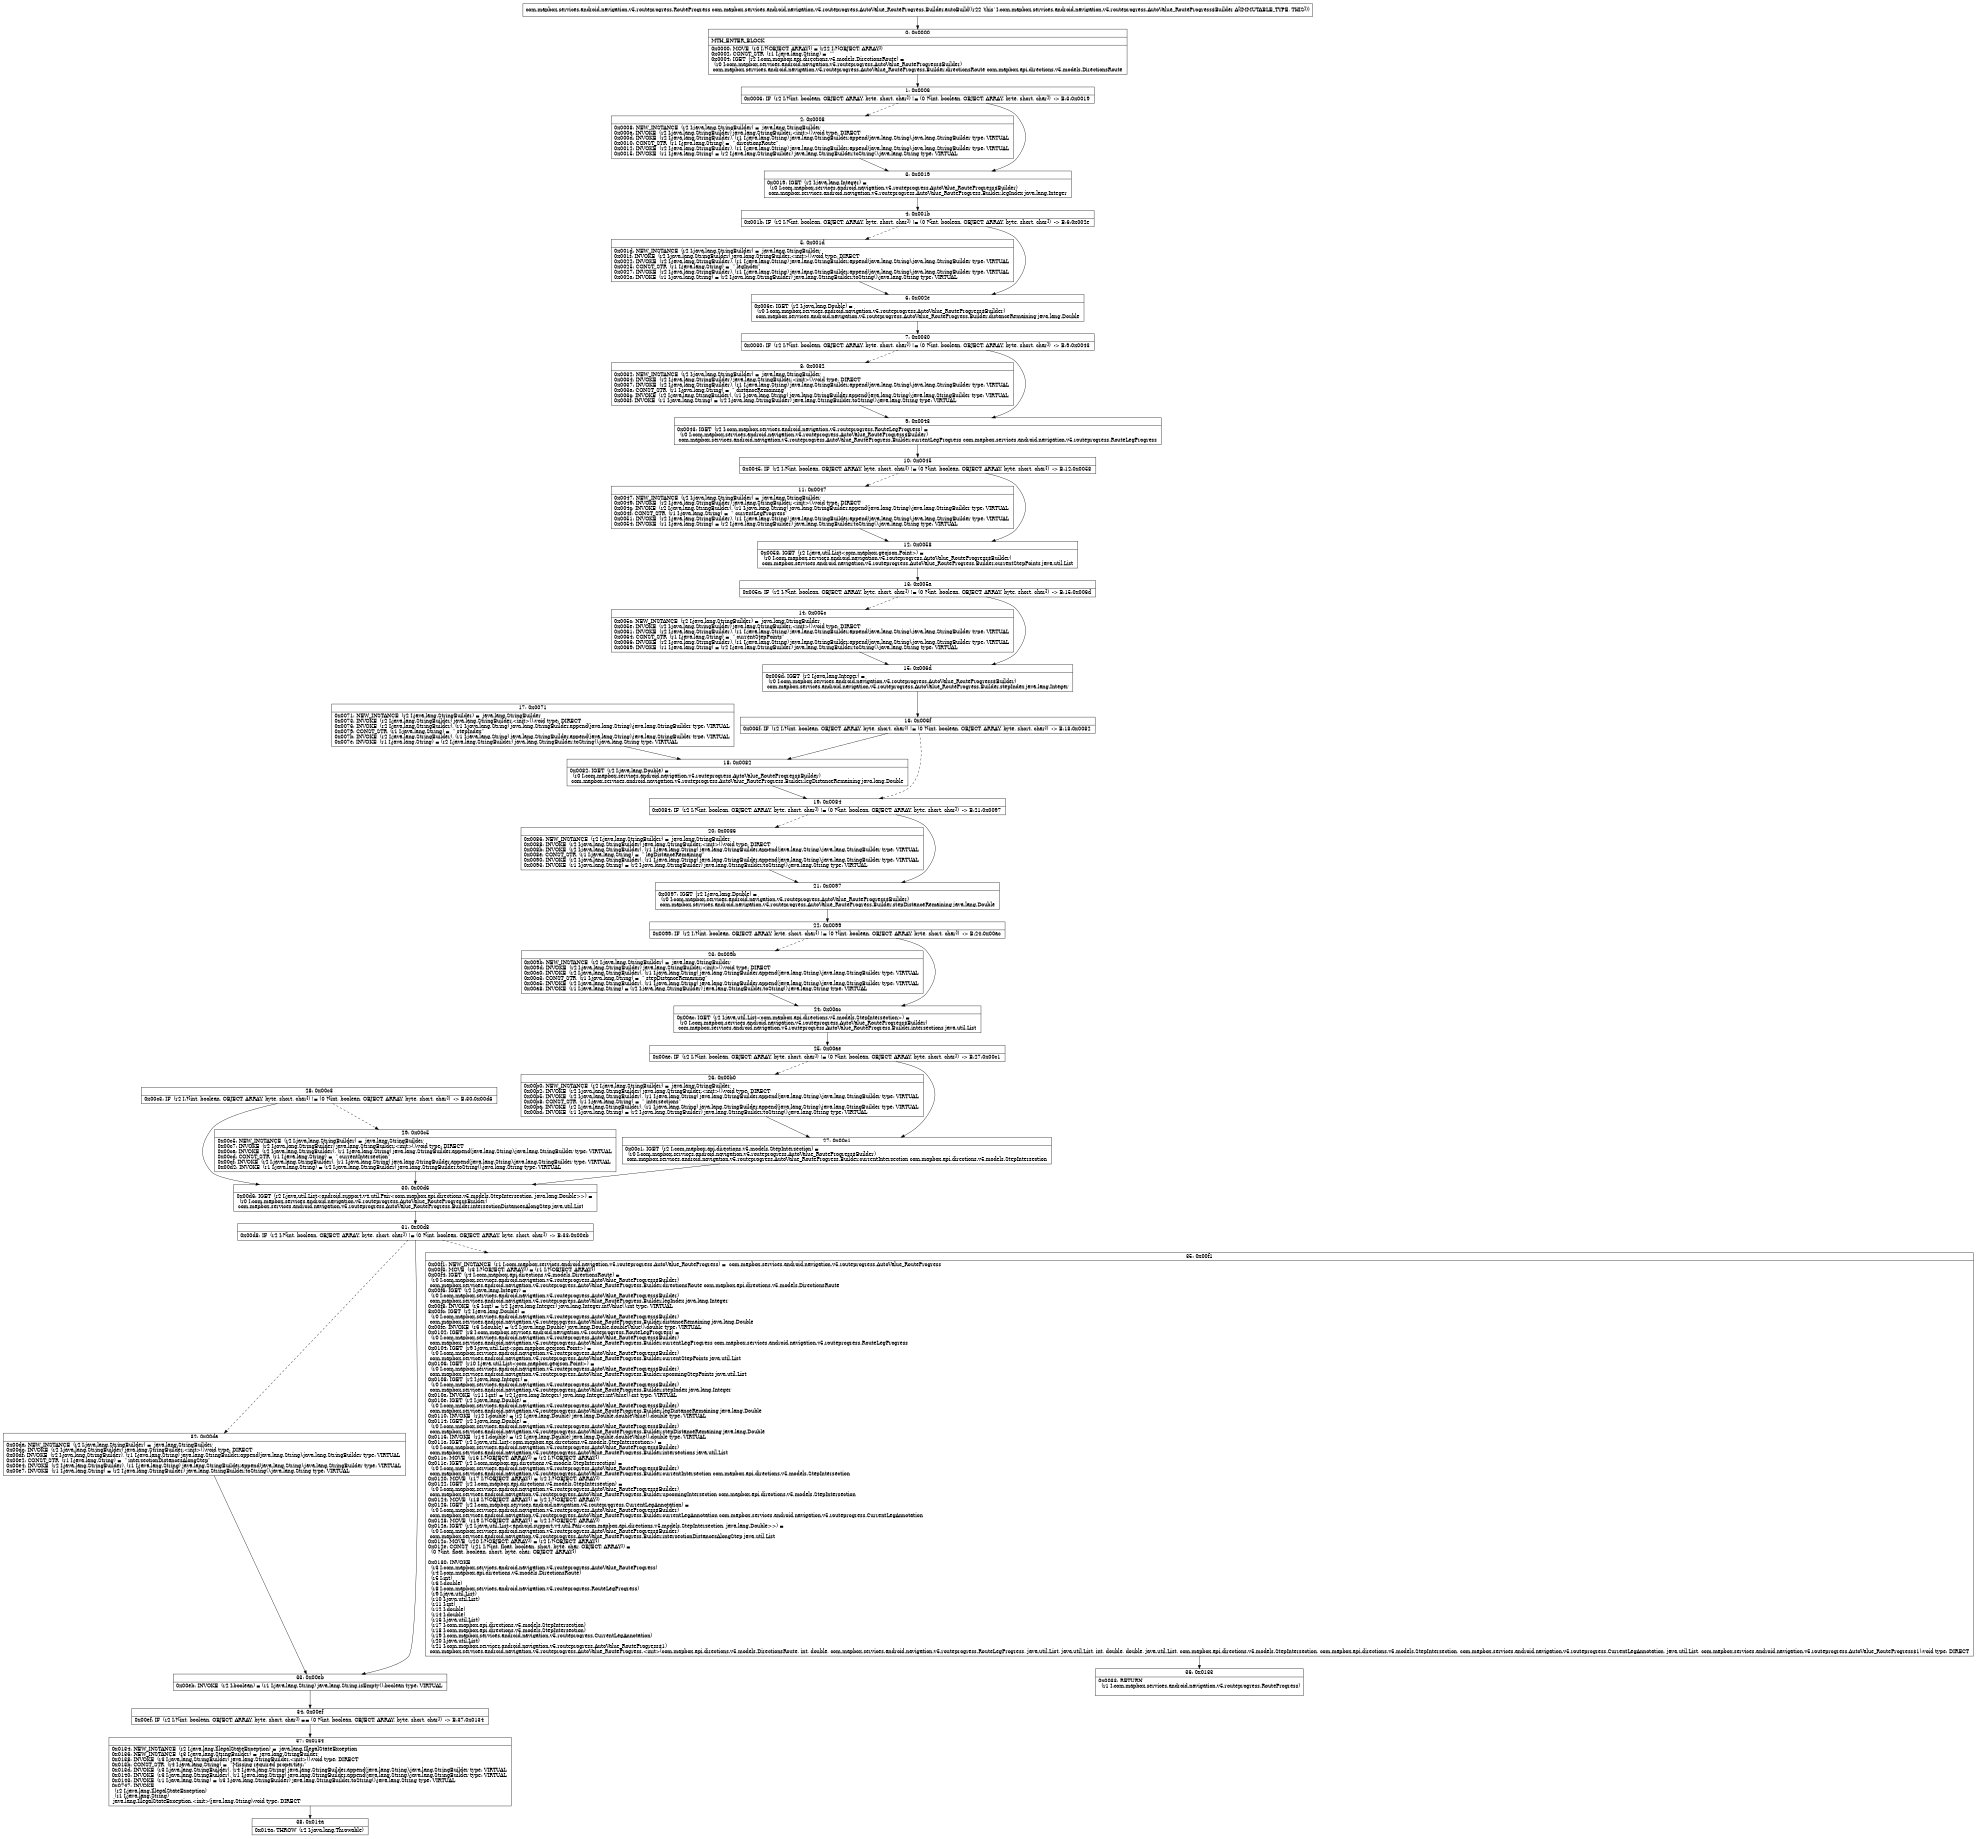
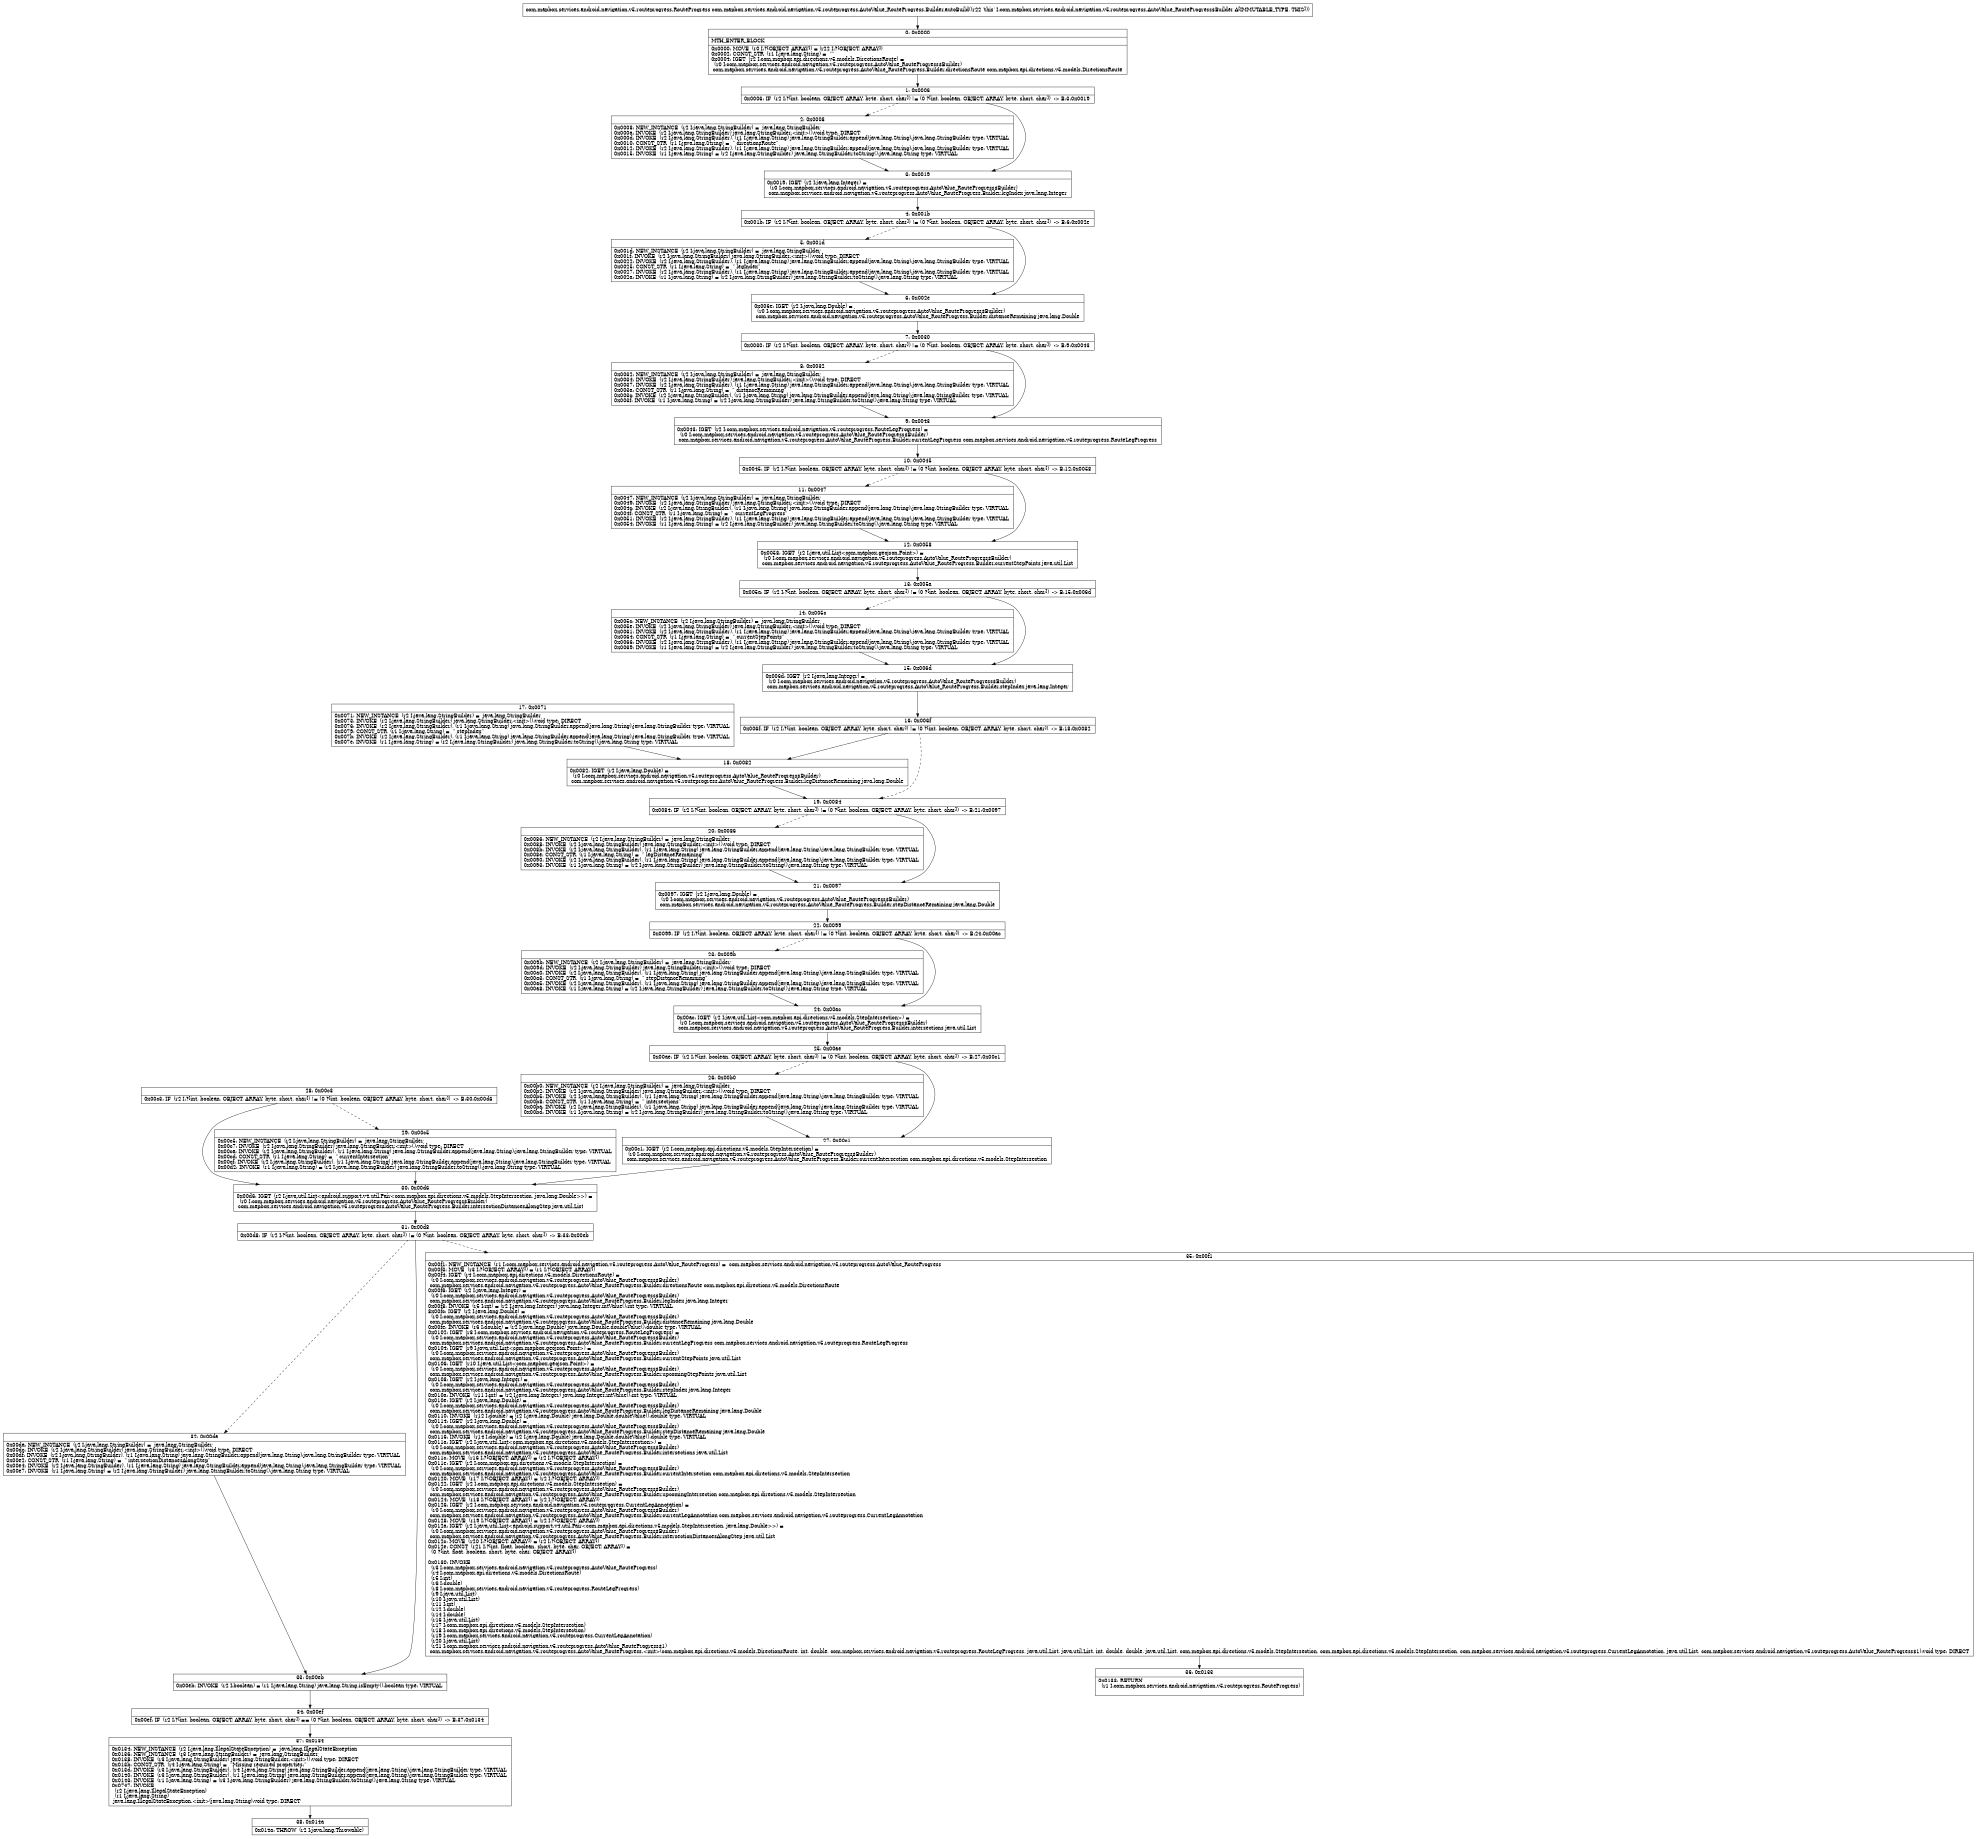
node "36: 0x0133": text "0x0033: RETURN" -> "0x0133: RETURN"
